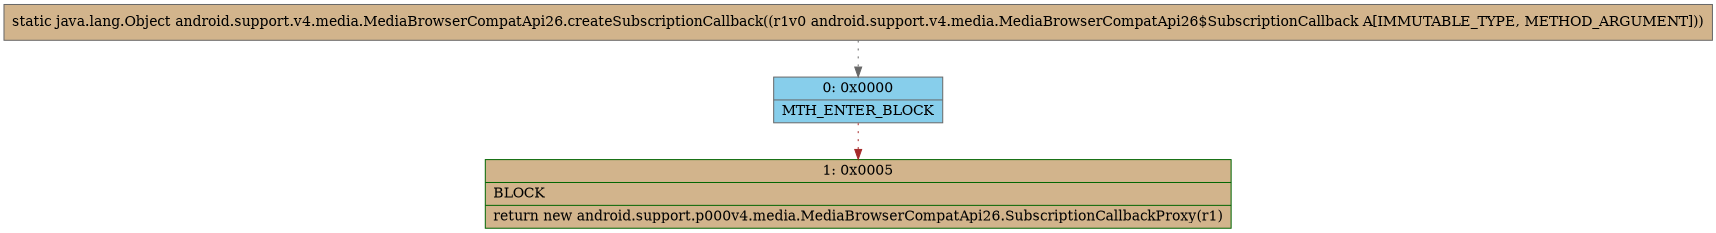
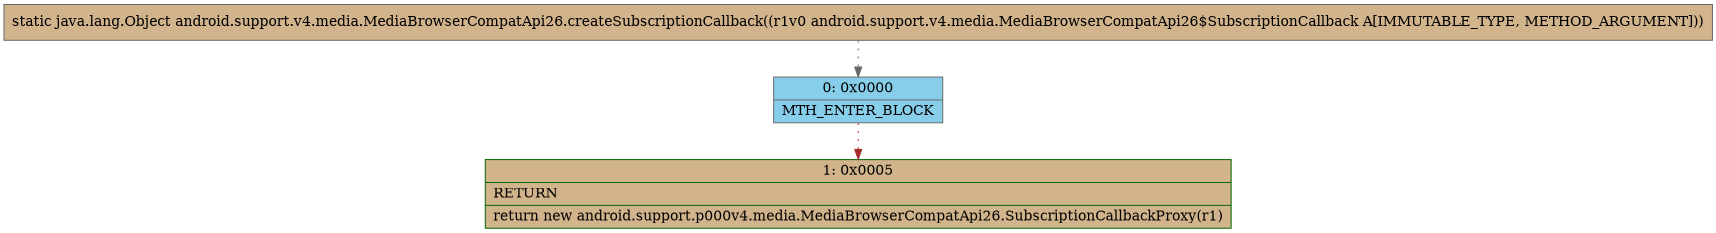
node "1: 0x0005": text "BLOCK" -> "RETURN"
